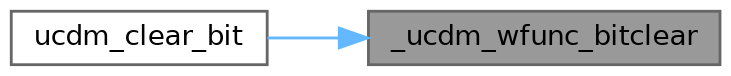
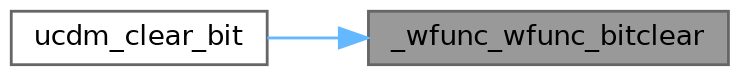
node "_ucdm_wfunc_bitclear": label "_ucdm_wfunc_bitclear" -> "_wfunc_wfunc_bitclear"
